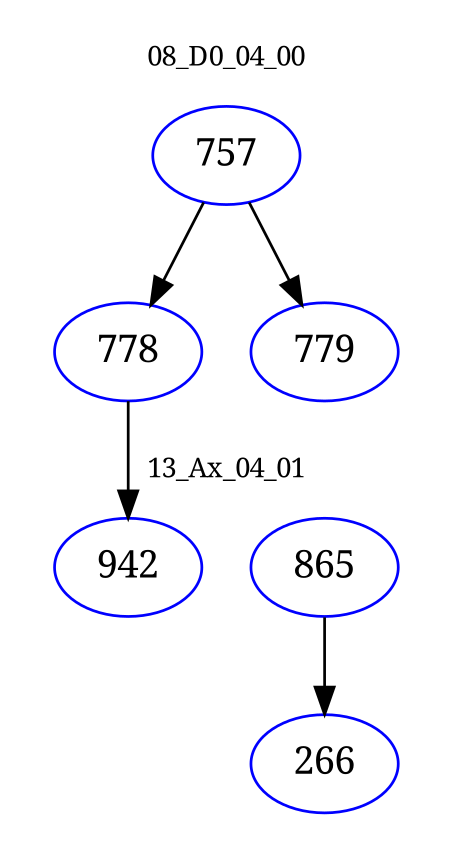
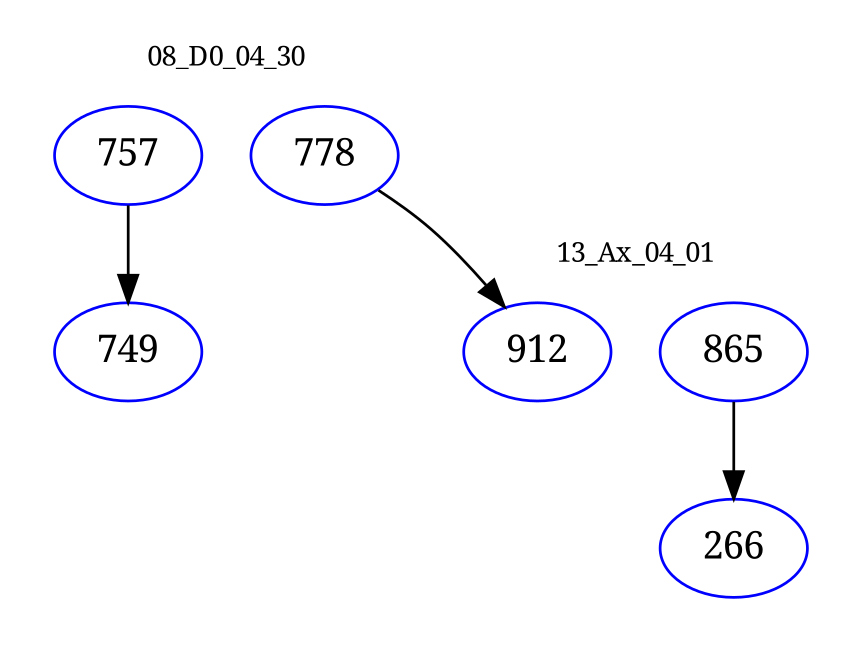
cluster "08_D0_04_00": label "08_D0_04_00" -> "08_D0_04_30"
edge "757" -> "778": removed
node "779": label "779" -> "749"
node "942": label "942" -> "912"
